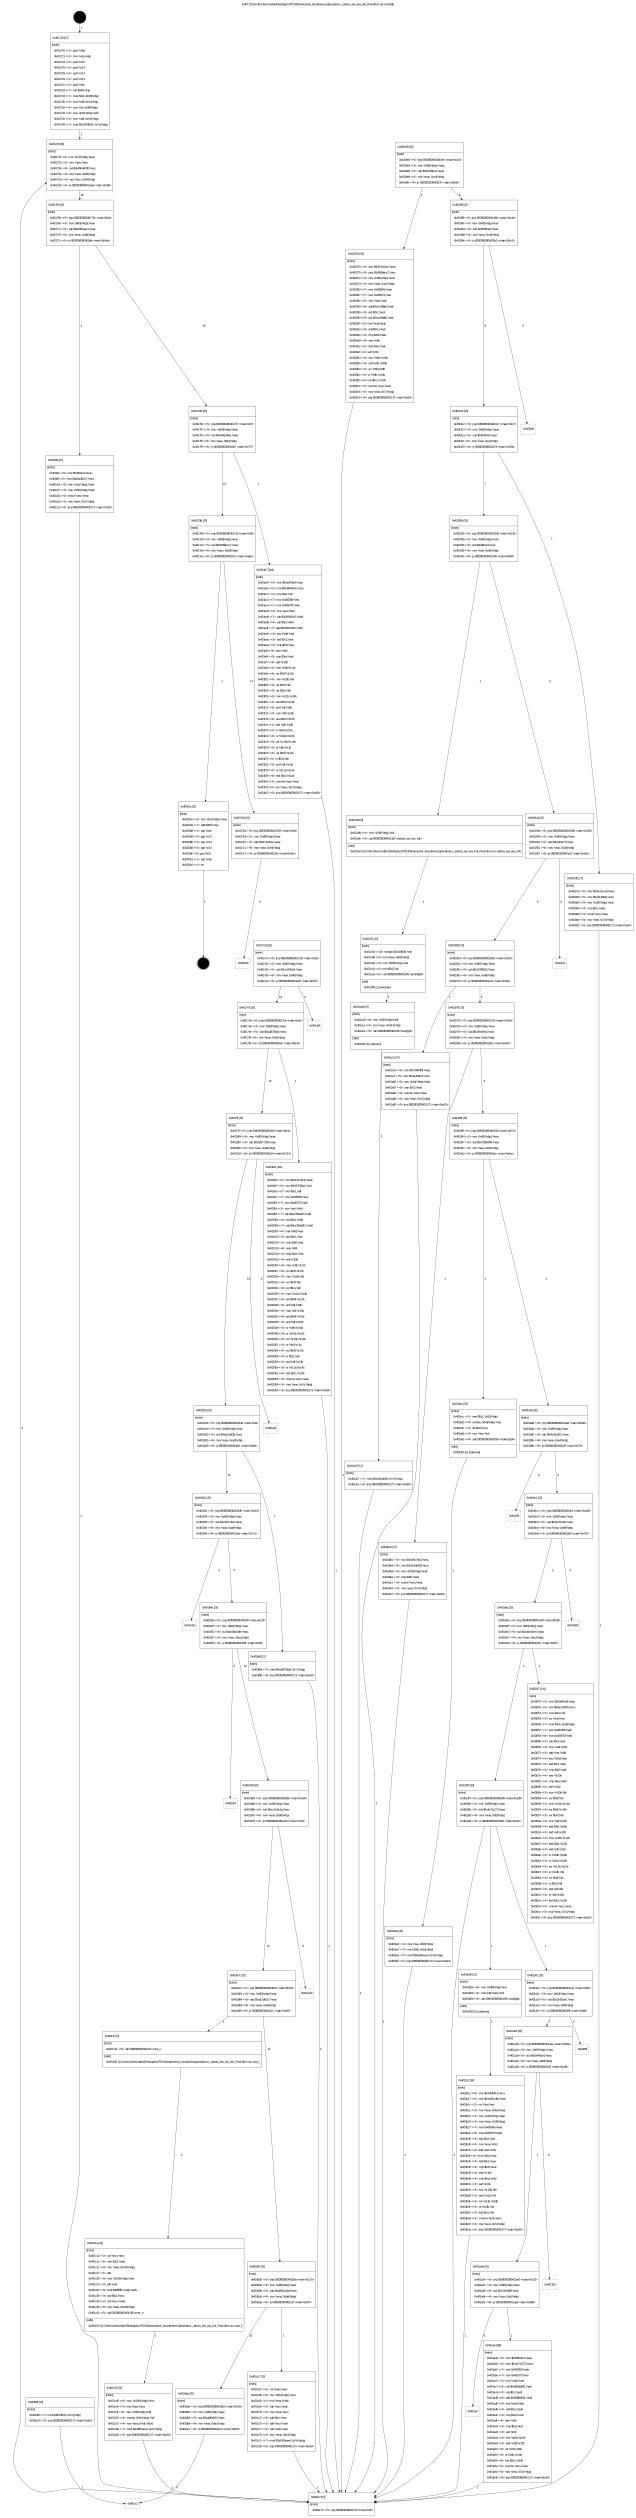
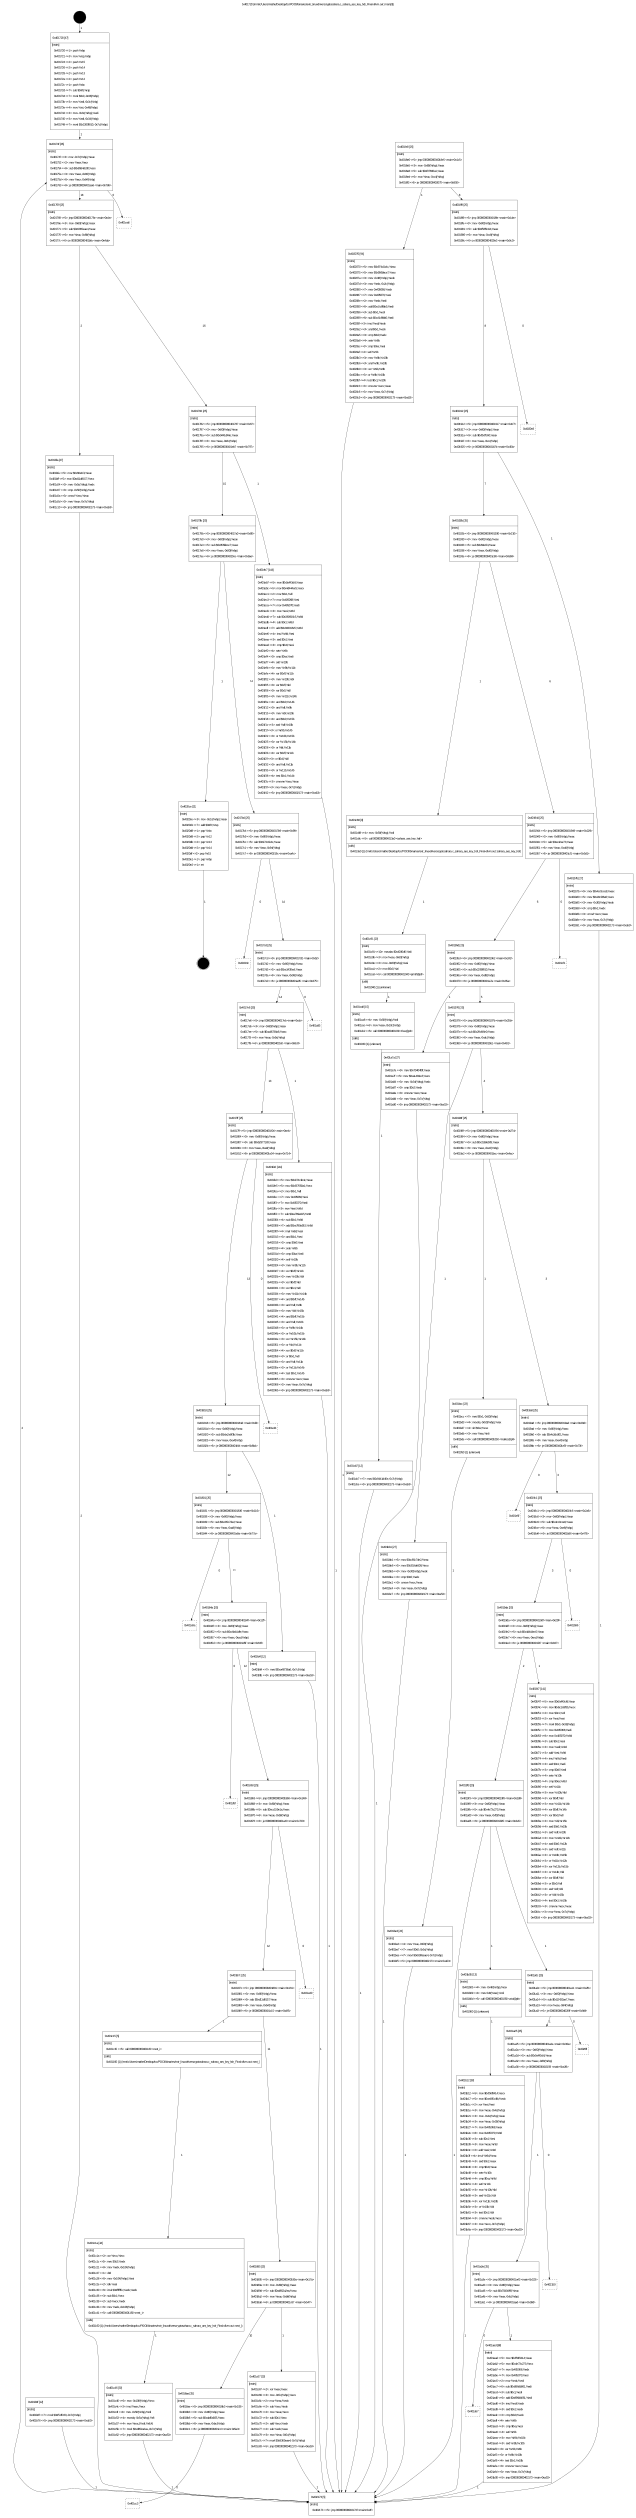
node "0x401ea6": added
edge "0x4017b4 [25]" -> "0x4017cd [25]": added, label "14"
edge "0x401b6f [12]" -> "0x401cc3": now "0x401b6f [12]" -> "0x402173 [5]"
